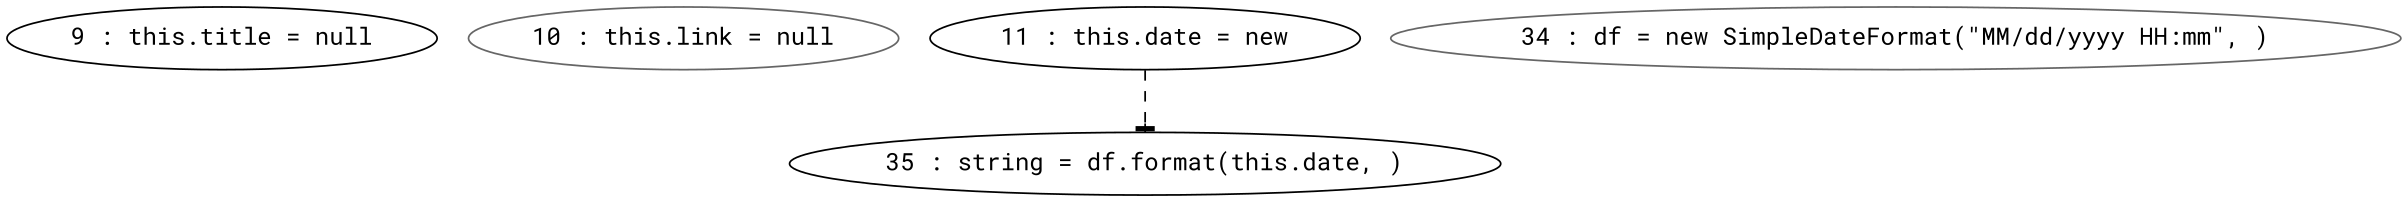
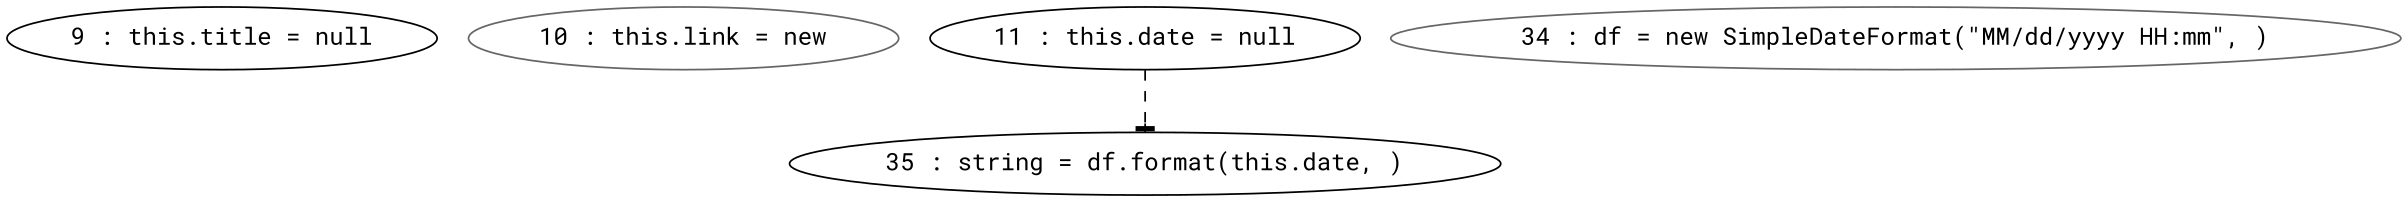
node "10 : this.link = null": label "10 : this.link = null" -> "10 : this.link = new"
node "11 : this.date = new": label "11 : this.date = new" -> "11 : this.date = null"
